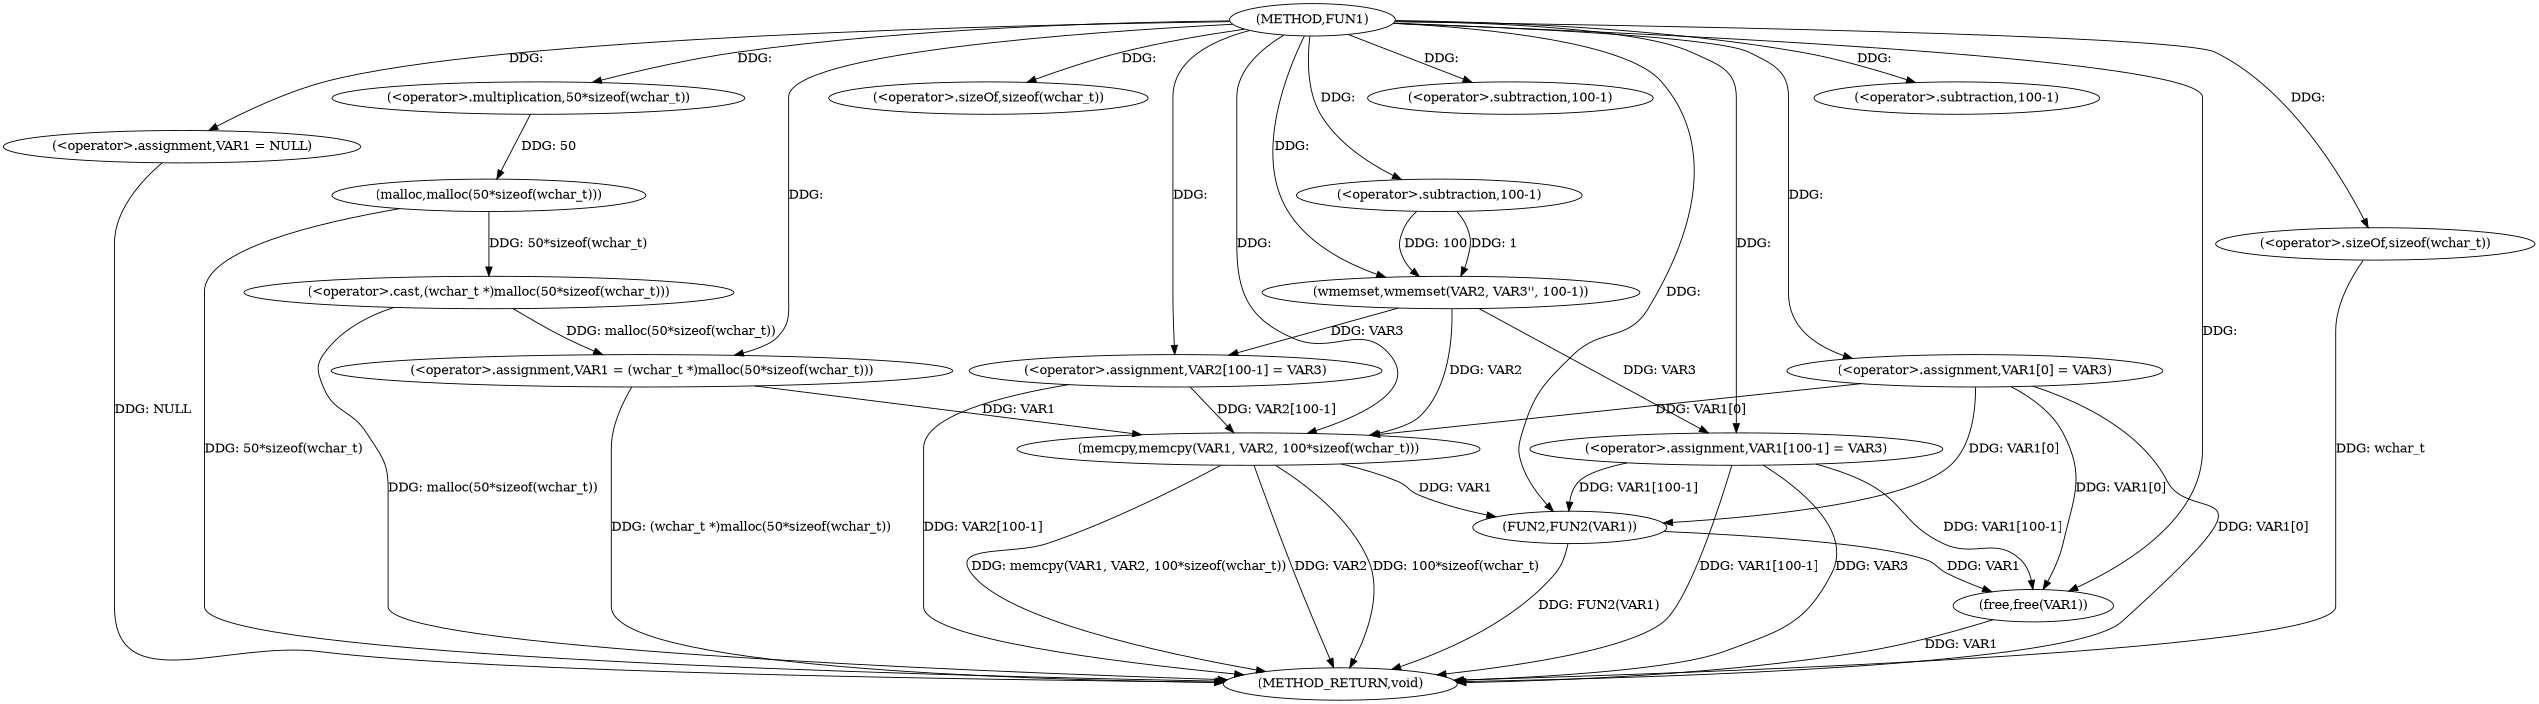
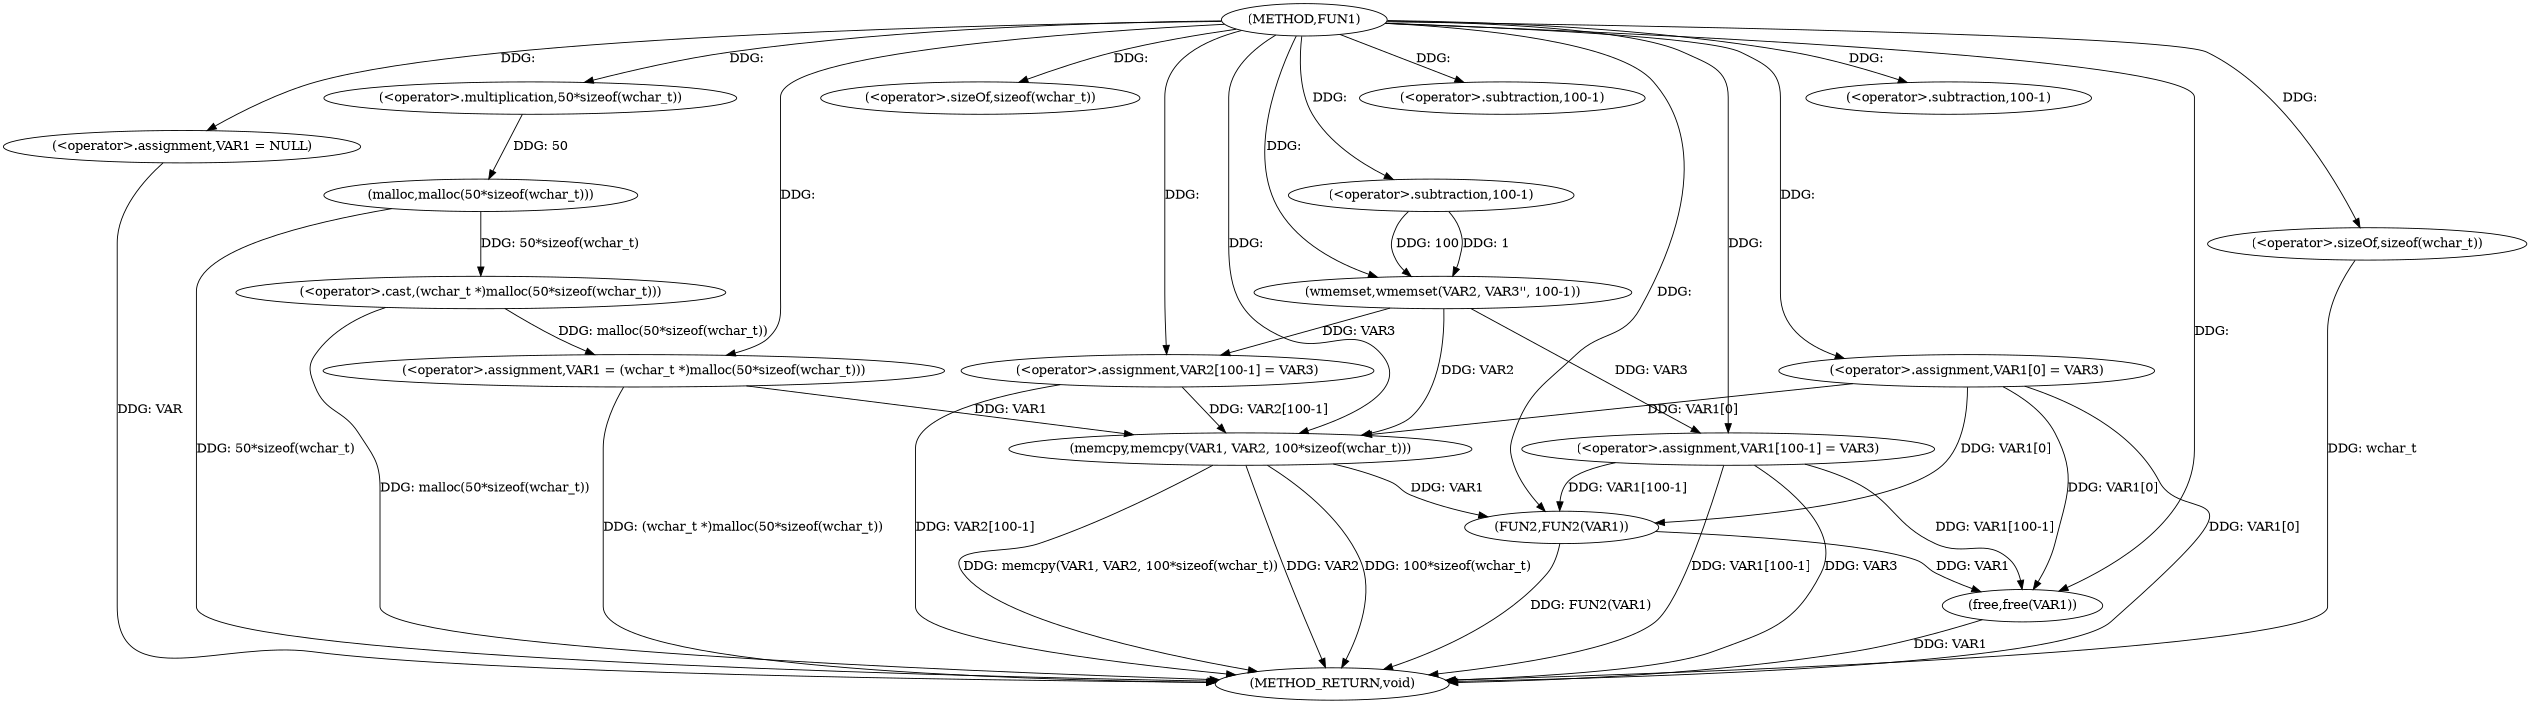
edge "(<operator>.assignment,VAR1 = NULL)" -> "(METHOD_RETURN,void)": label "DDG: NULL" -> "DDG: VAR"
